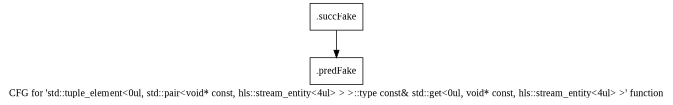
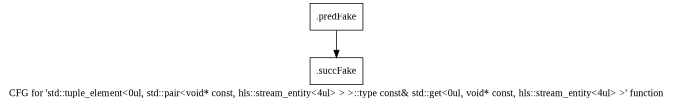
edge ".succFake" -> ".predFake": reversed
